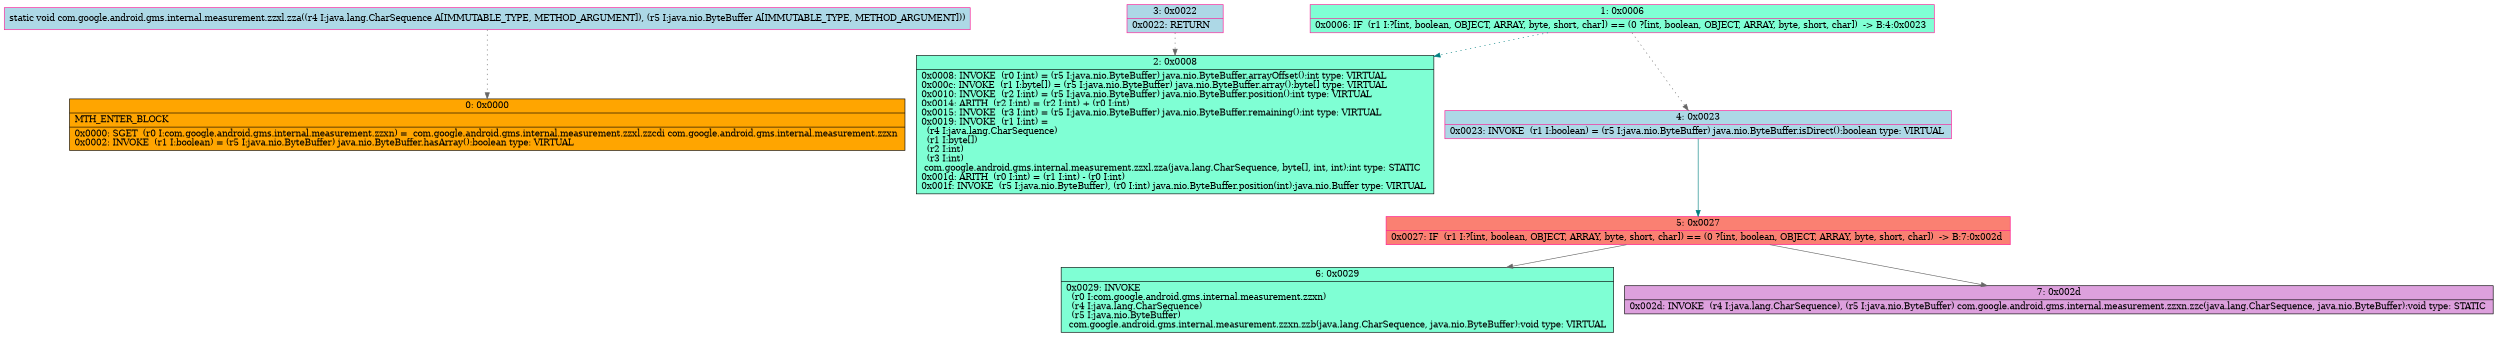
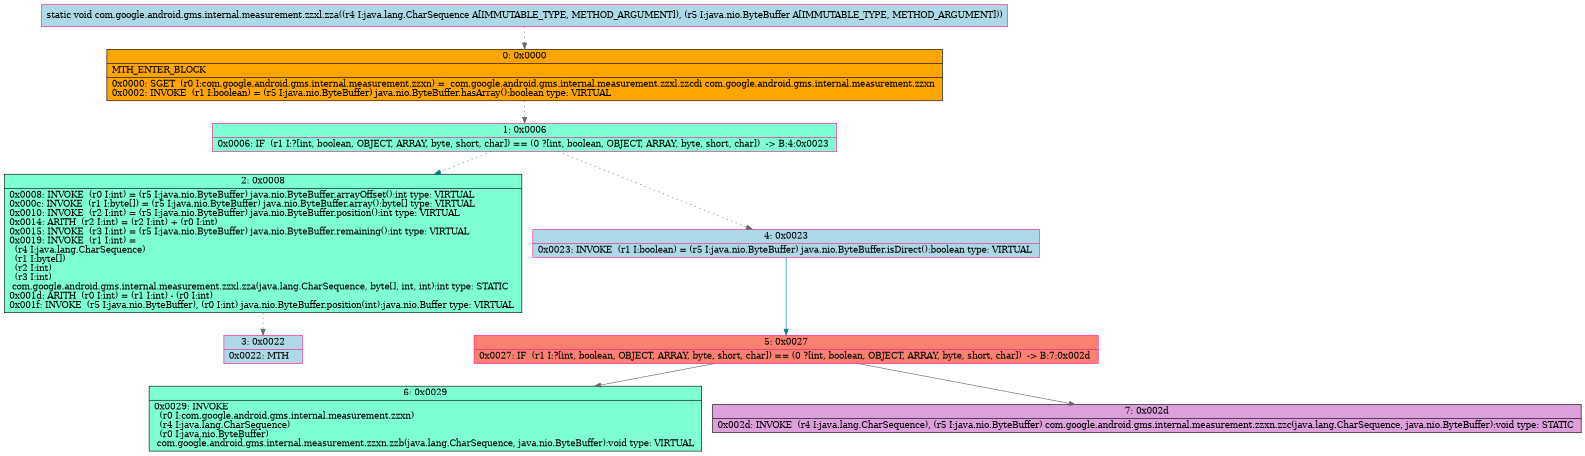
node "3: 0x0022": text "0x0022: RETURN" -> "0x0022: MTH"
edge "3: 0x0022" -> "2: 0x0008": reversed
edge "0: 0x0000" -> "1: 0x0006": added
node "6: 0x0029": text "(r5 I:java.nio.ByteBuffer)" -> "(r0 I:java.nio.ByteBuffer)"
